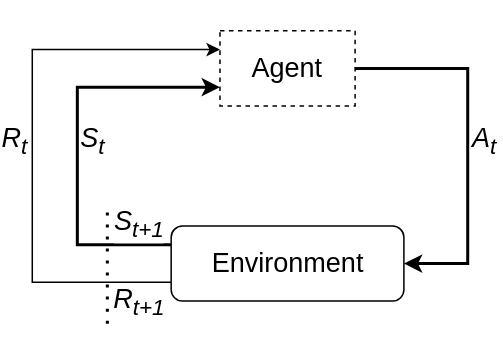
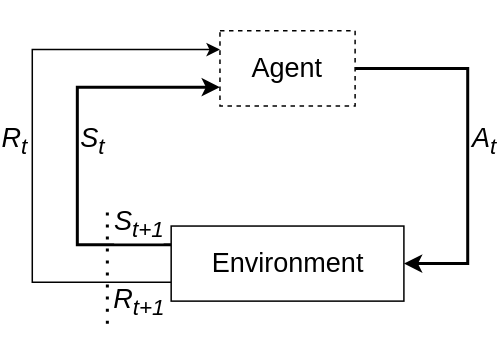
node "Environment": shape rounded rectangle -> rectangle
